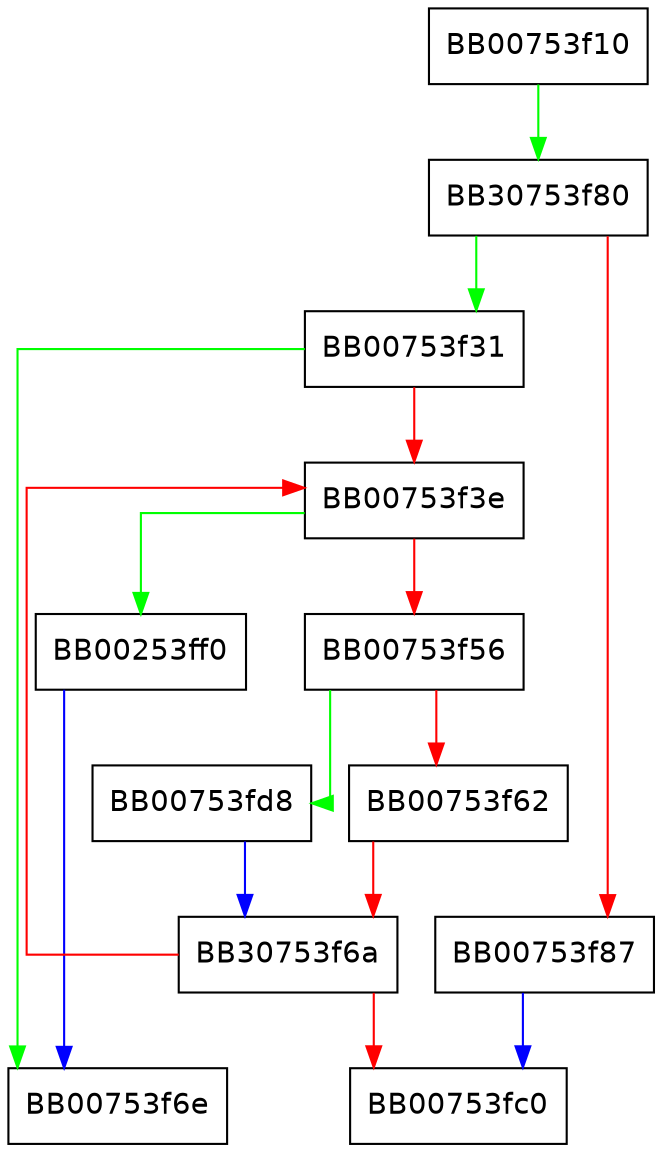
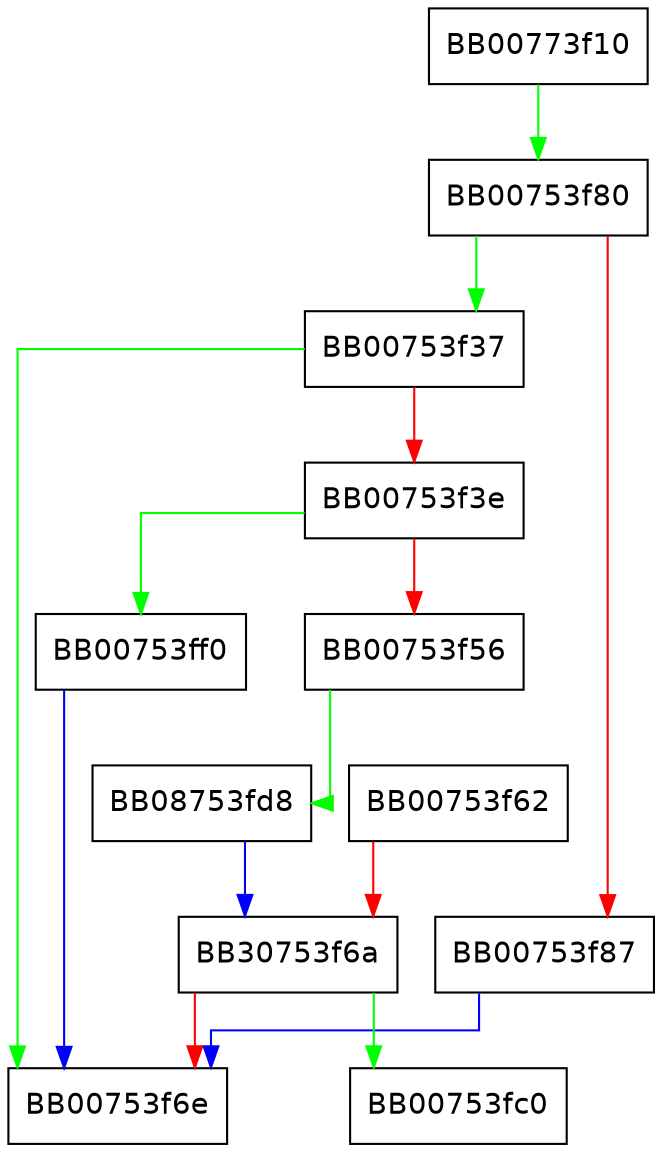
node "BB00753f10": label "BB00753f10" -> "BB00773f10"
node "BB30753f80": label "BB30753f80" -> "BB00753f80"
node "BB00753f31": label "BB00753f31" -> "BB00753f37"
edge "BB30753f6a" -> "BB00753f3e": now "BB30753f6a" -> "BB00753f6e"
node "BB00253ff0": label "BB00253ff0" -> "BB00753ff0"
edge "BB00753f56" -> "BB00753f62": removed
node "BB00753fd8": label "BB00753fd8" -> "BB08753fd8"
edge "BB30753f6a" -> "BB00753fc0": color red -> green
edge "BB00753f87" -> "BB00753fc0": now "BB00753f87" -> "BB00753f6e"
